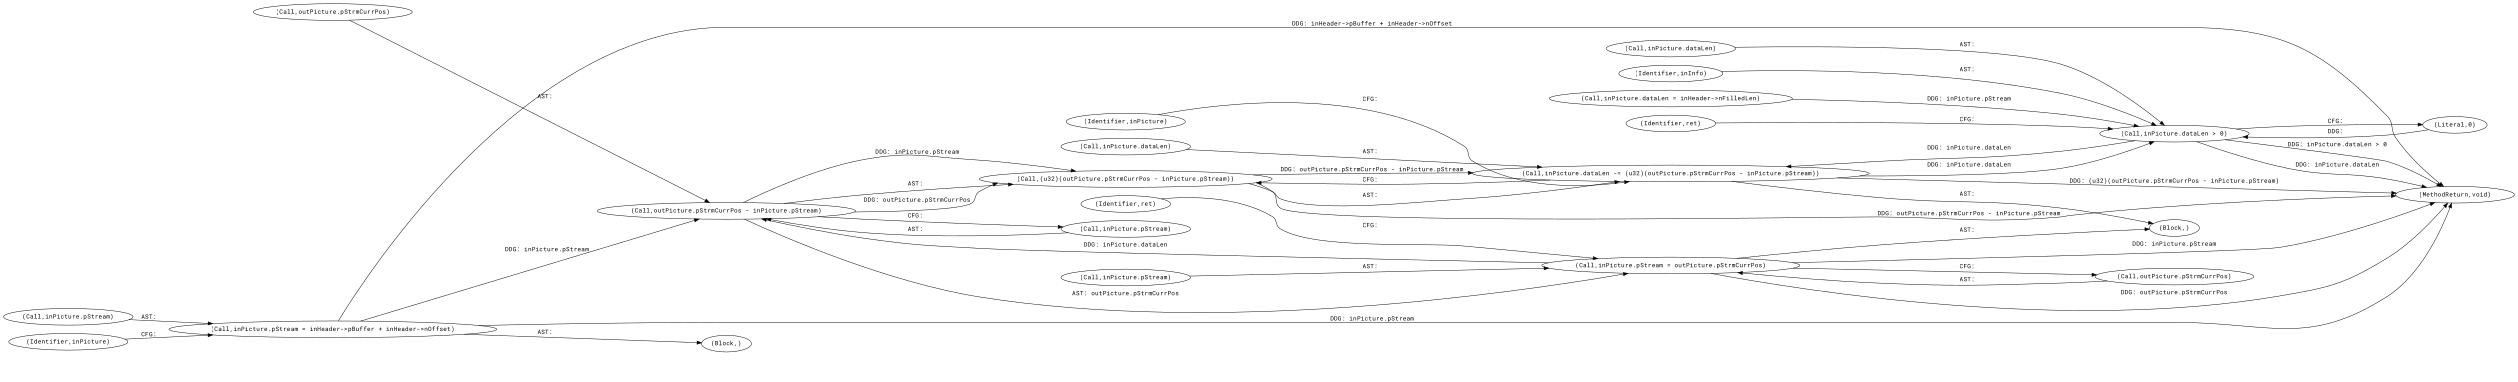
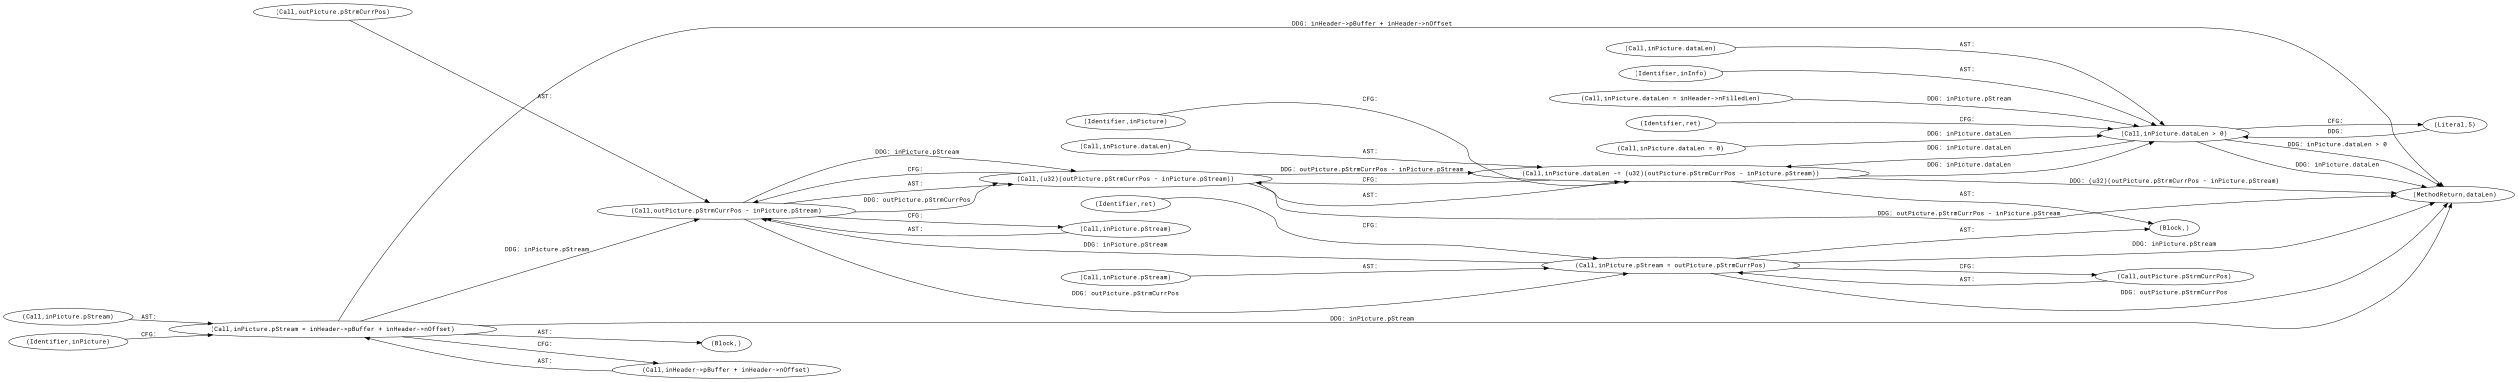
node "(Literal,0)": label "(Literal,0)" -> "(Literal,5)"
node "(Call,inPicture.dataLen = 0)": added
edge "(Call,(u32)(outPicture.pStrmCurrPos - inPicture.pStream))" -> "(Call,outPicture.pStrmCurrPos - inPicture.pStream)": added, label "CFG:"
node "(MethodReturn,void)": label "(MethodReturn,void)" -> "(MethodReturn,dataLen)"
edge "(Call,inPicture.pStream = outPicture.pStrmCurrPos)" -> "(Call,outPicture.pStrmCurrPos - inPicture.pStream)": label "DDG: inPicture.dataLen" -> "DDG: inPicture.pStream"
edge "(Call,outPicture.pStrmCurrPos - inPicture.pStream)" -> "(Call,inPicture.pStream = outPicture.pStrmCurrPos)": label "AST: outPicture.pStrmCurrPos" -> "DDG: outPicture.pStrmCurrPos"
node "(Call,inHeader->pBuffer + inHeader->nOffset)": added
